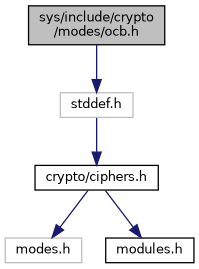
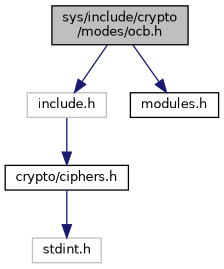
node "stddef.h": label "stddef.h" -> "include.h"
edge "crypto/ciphers.h" -> "modules.h": now "sys/include/crypto /modes/ocb.h" -> "modules.h"
node "modes.h": label "modes.h" -> "stdint.h"
